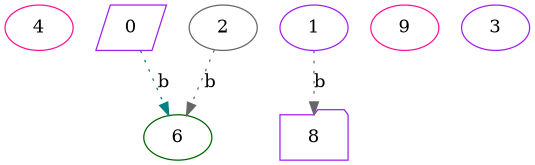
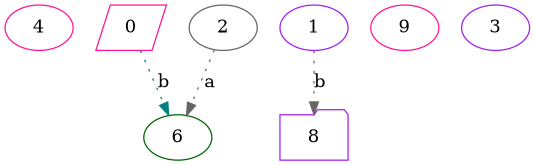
node "0": color purple -> deeppink
edge "2" -> "6": label "b" -> "a"
